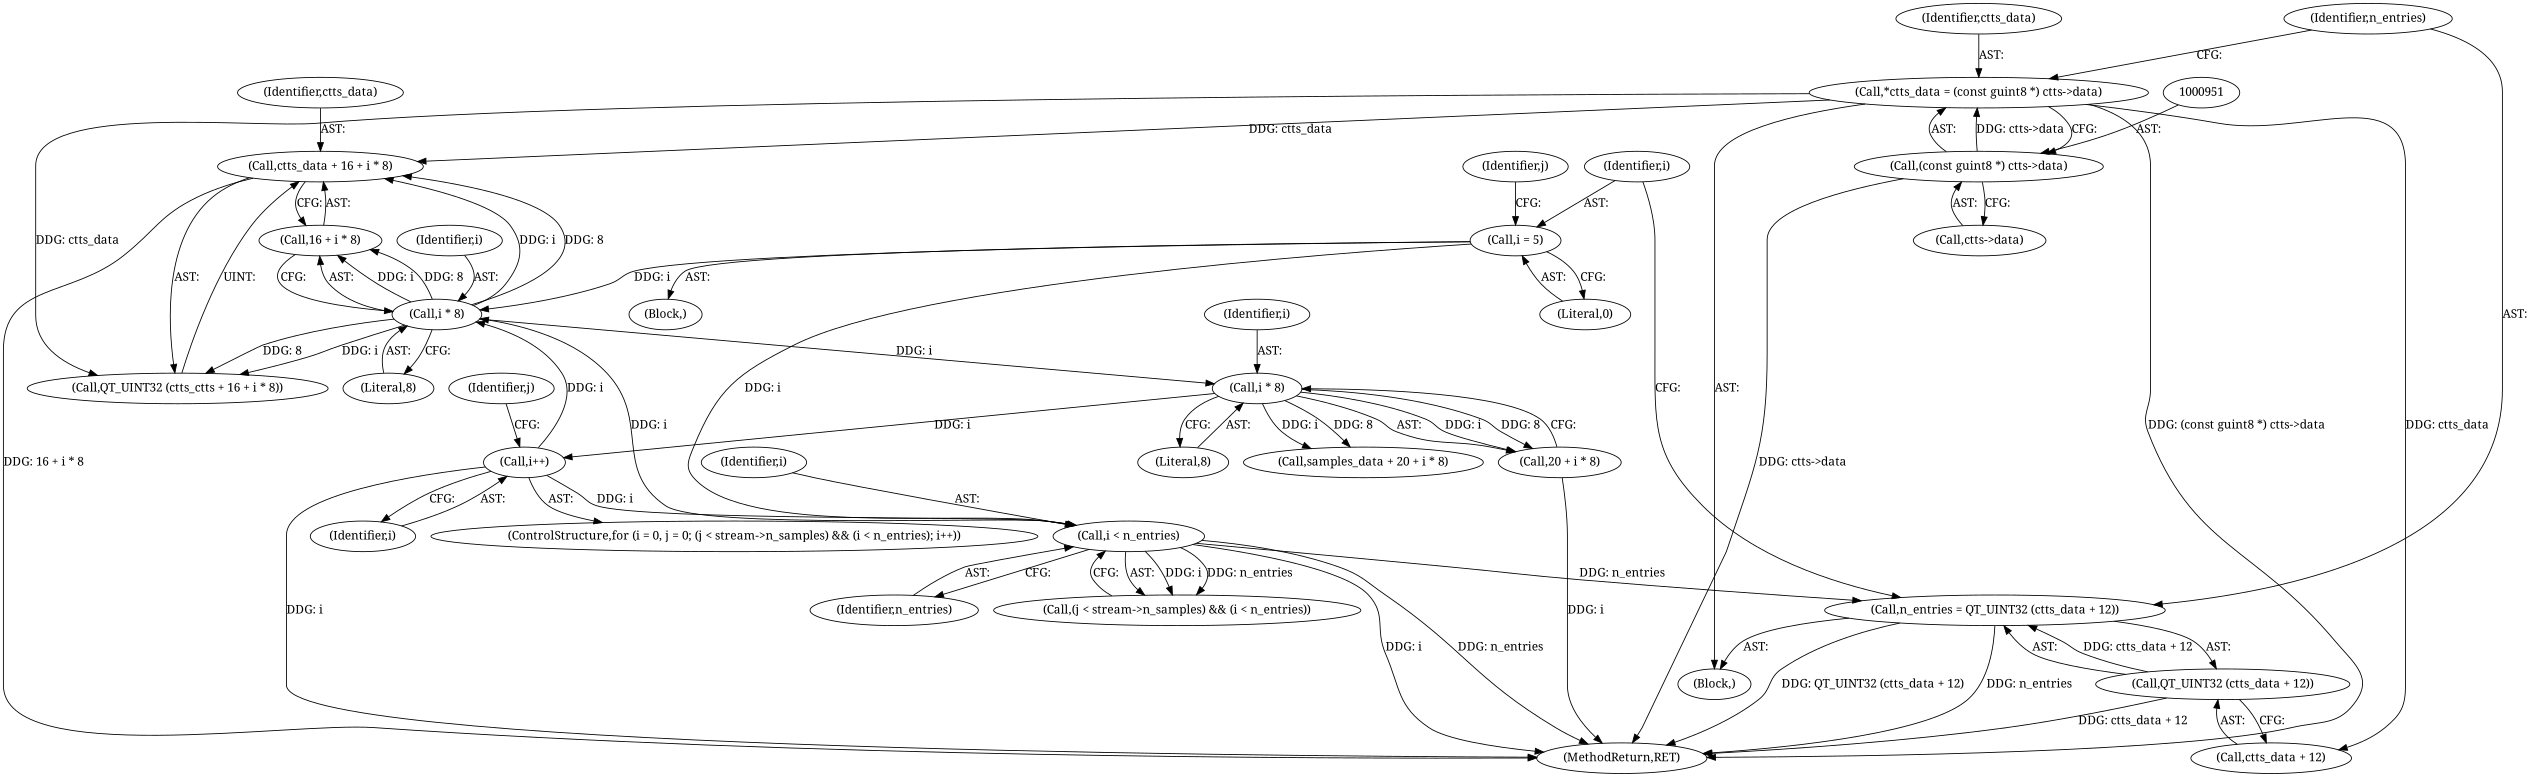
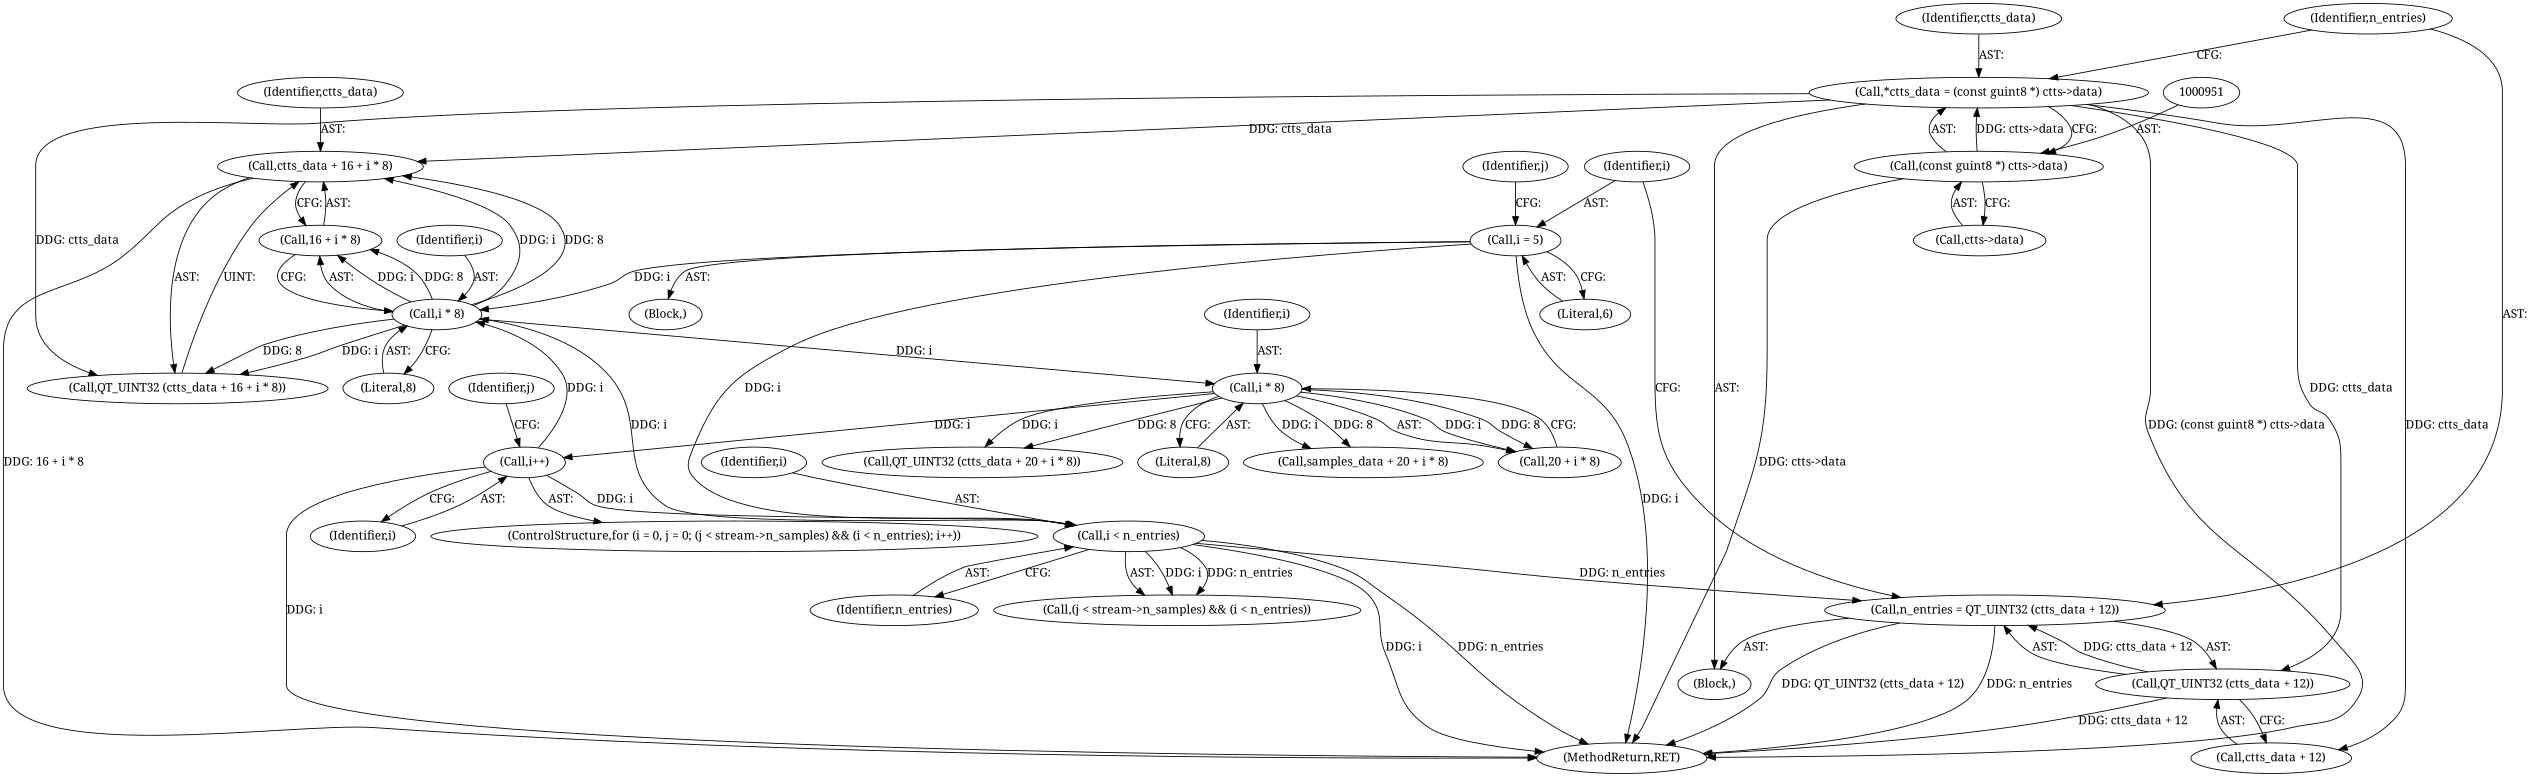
node "(Literal,0)": label "(Literal,0)" -> "(Literal,6)"
edge "(Call,*ctts_data = (const guint8 *) ctts->data)" -> "(Call,QT_UINT32 (ctts_data + 12))": added, label "DDG: ctts_data"
node "(Call,QT_UINT32 (ctts_ctts + 16 + i * 8))": label "(Call,QT_UINT32 (ctts_ctts + 16 + i * 8))" -> "(Call,QT_UINT32 (ctts_data + 16 + i * 8))"
node "(Call,QT_UINT32 (ctts_data + 20 + i * 8))": added
edge "(Call,(j < stream->n_samples) && (i < n_entries))" -> "(Call,i < n_entries)": removed, label "CFG:"
edge "(Call,20 + i * 8)" -> "(MethodReturn,RET)": now "(Call,i = 5)" -> "(MethodReturn,RET)"
